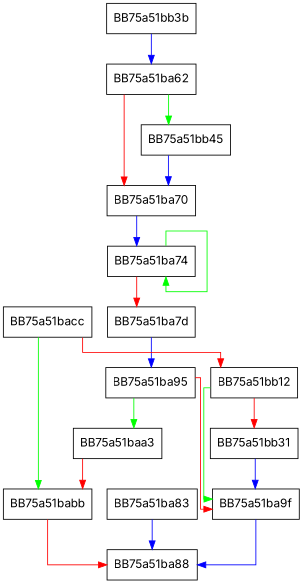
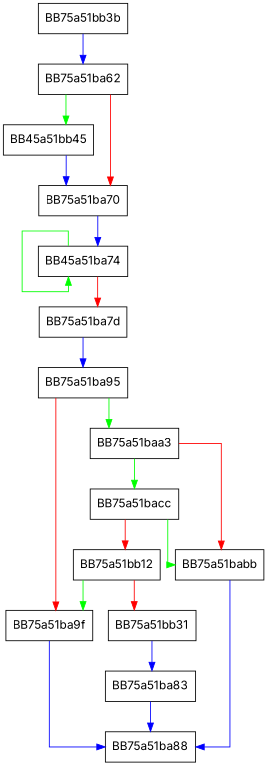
node "BB75a51bb45": label "BB75a51bb45" -> "BB45a51bb45"
node "BB75a51ba74": label "BB75a51ba74" -> "BB45a51ba74"
edge "BB75a51baa3" -> "BB75a51bacc": added
edge "BB75a51bb31" -> "BB75a51ba9f": now "BB75a51bb31" -> "BB75a51ba83"
edge "BB75a51babb" -> "BB75a51ba88": color red -> blue
